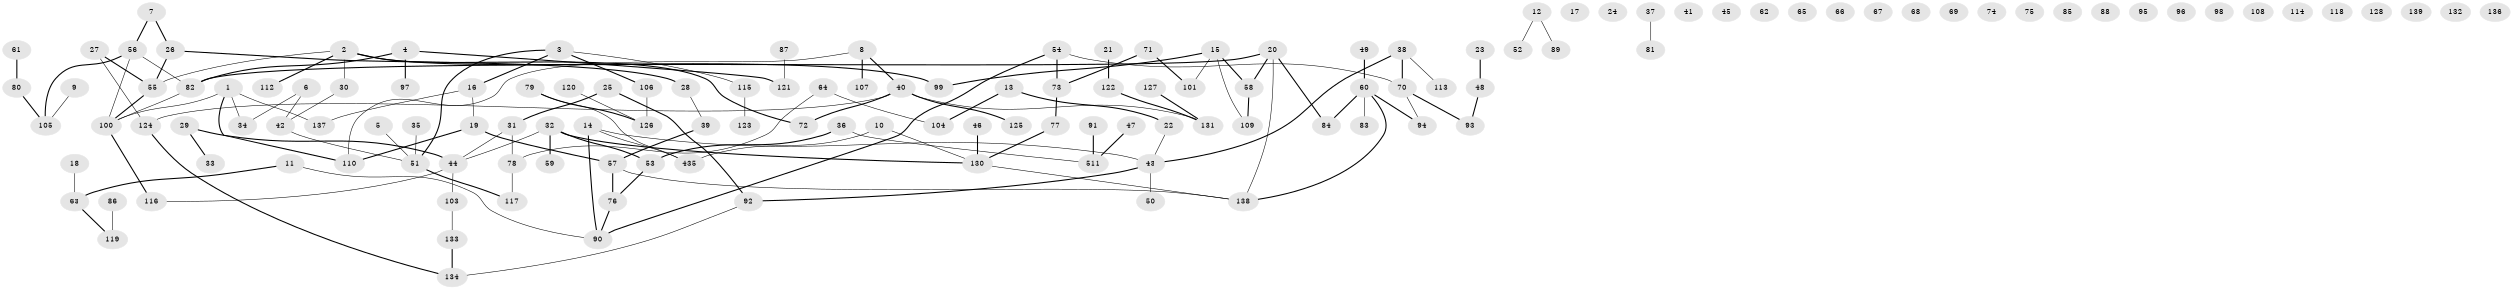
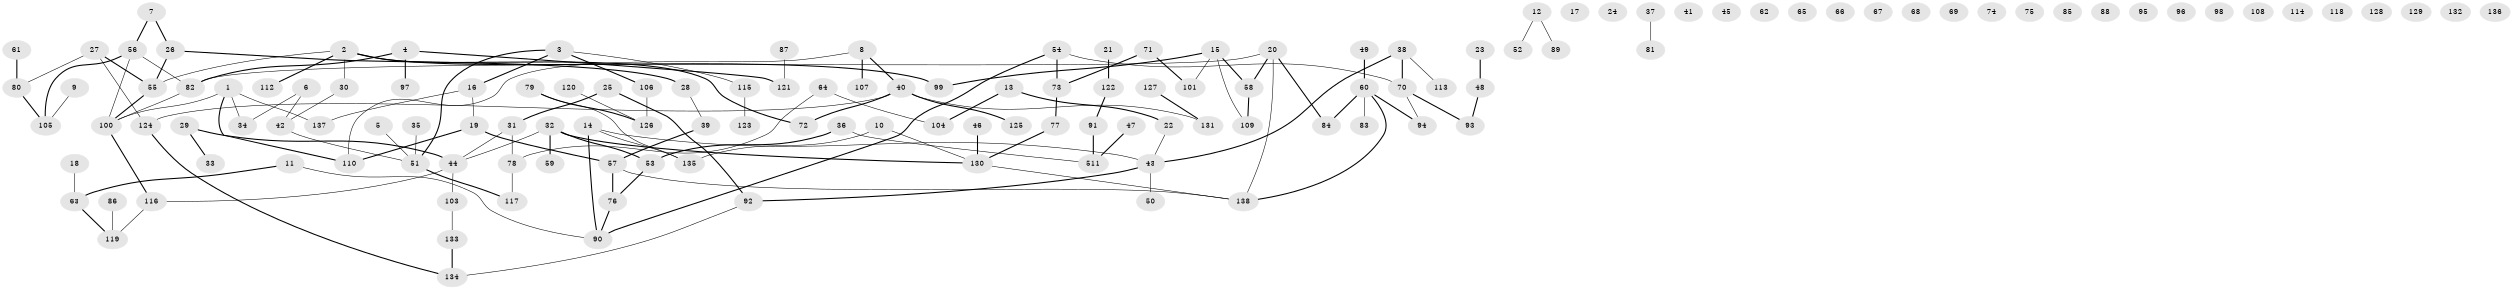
node "139": label "139" -> "129"
edge "20" -- "82": style bold -> solid
edge "27" -- "80": added
edge "122" -- "131": now "122" -- "91"
node "435": label "435" -> "135"
edge "116" -- "119": added
